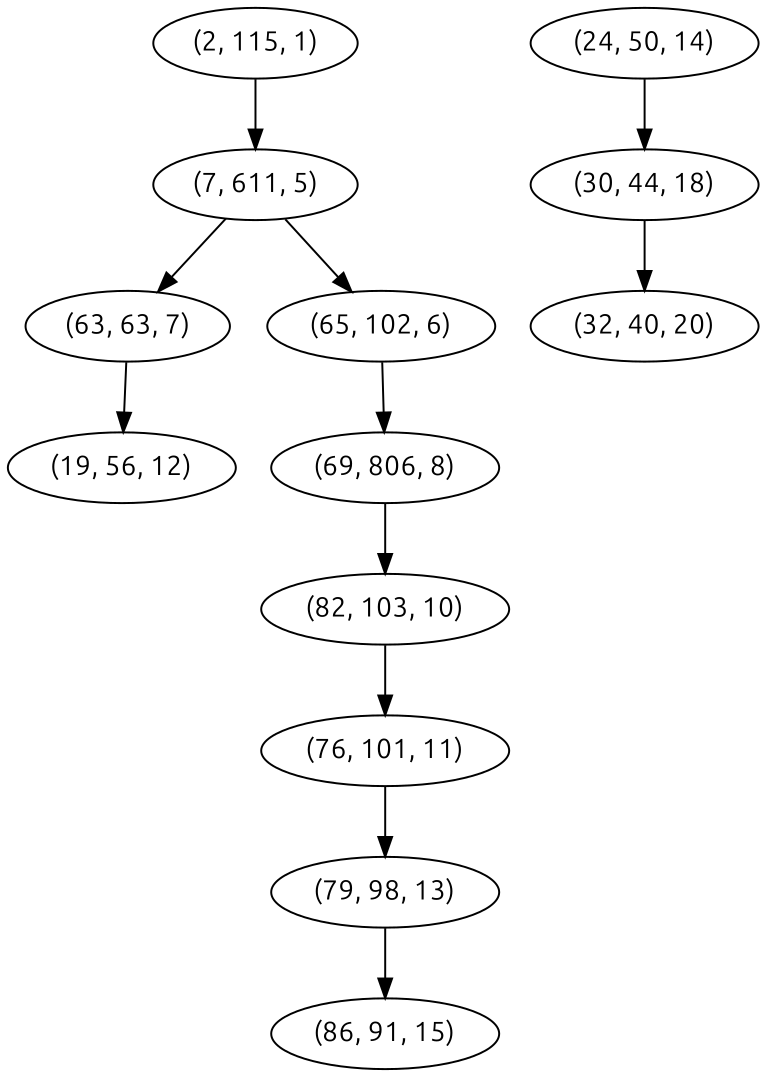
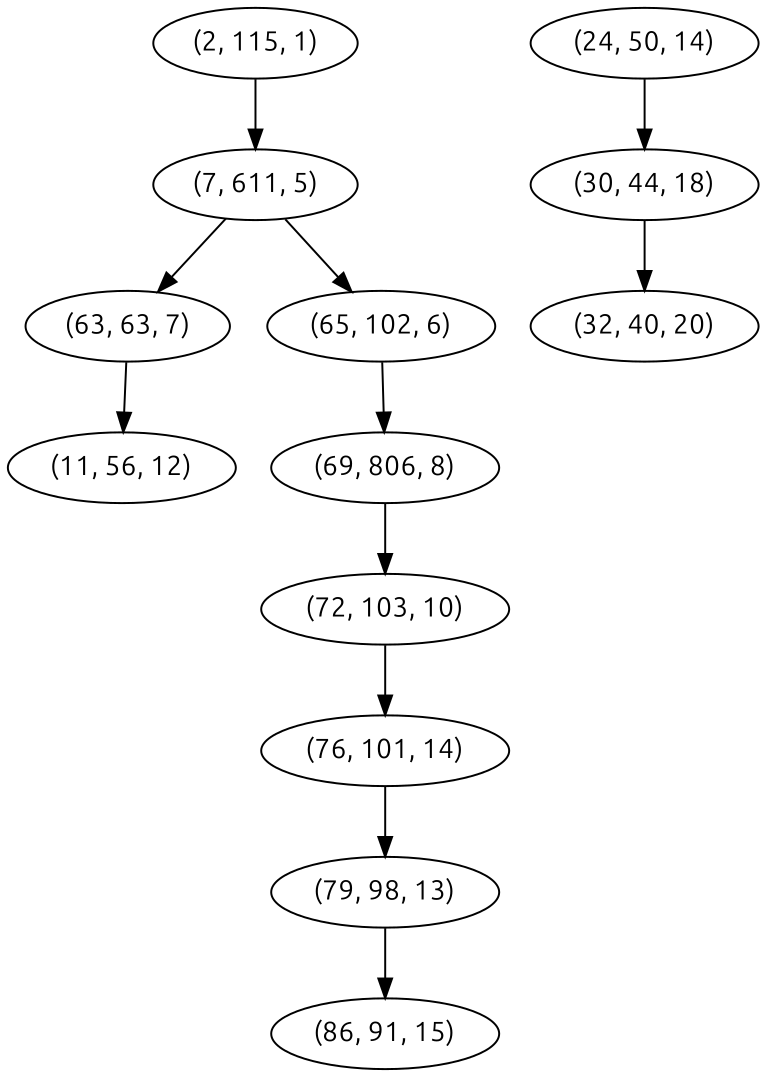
node "(19, 56, 12)": label "(19, 56, 12)" -> "(11, 56, 12)"
node "(82, 103, 10)": label "(82, 103, 10)" -> "(72, 103, 10)"
node "(76, 101, 11)": label "(76, 101, 11)" -> "(76, 101, 14)"
